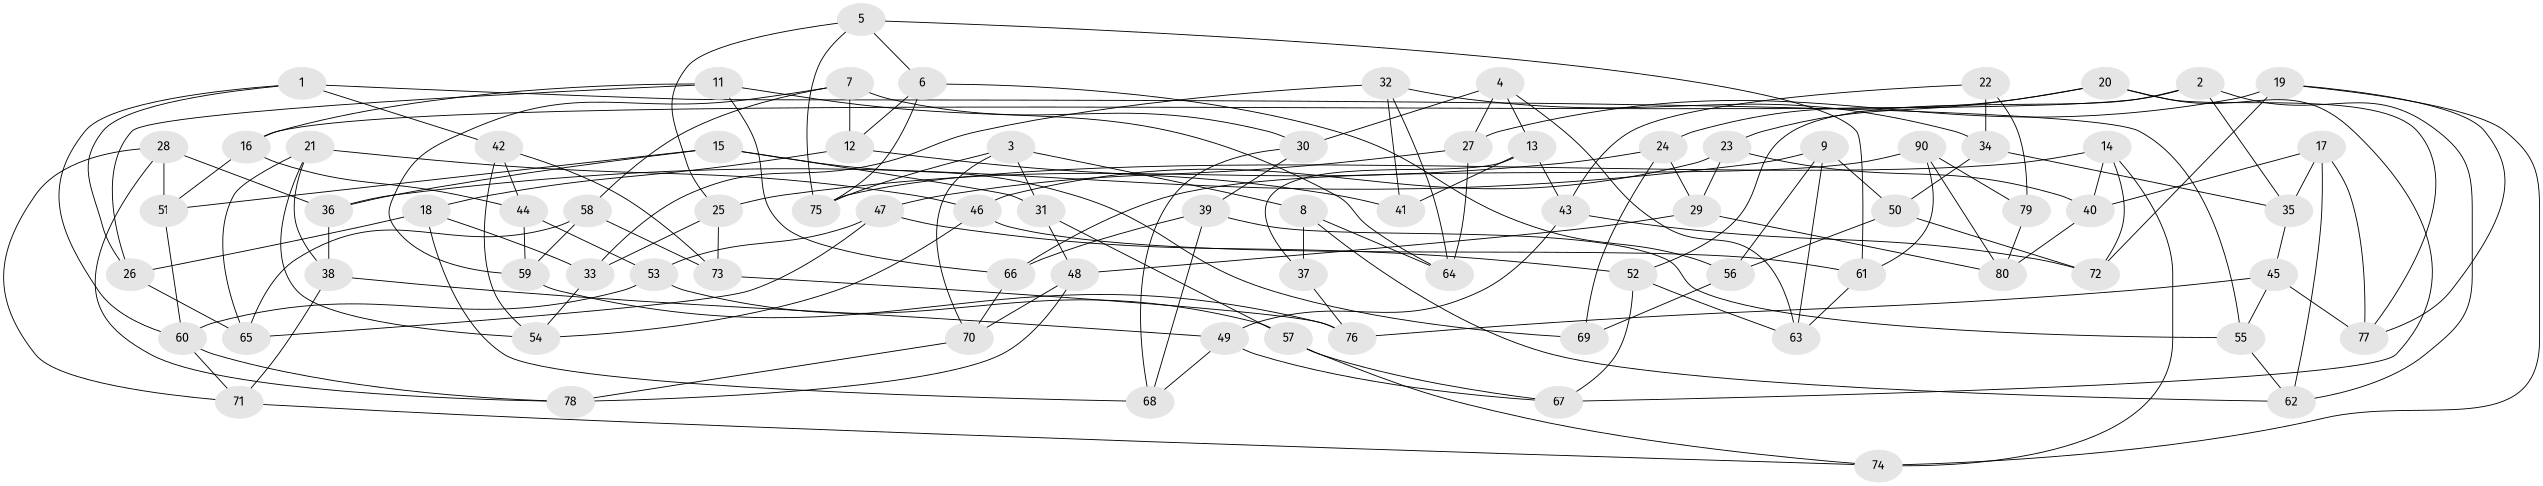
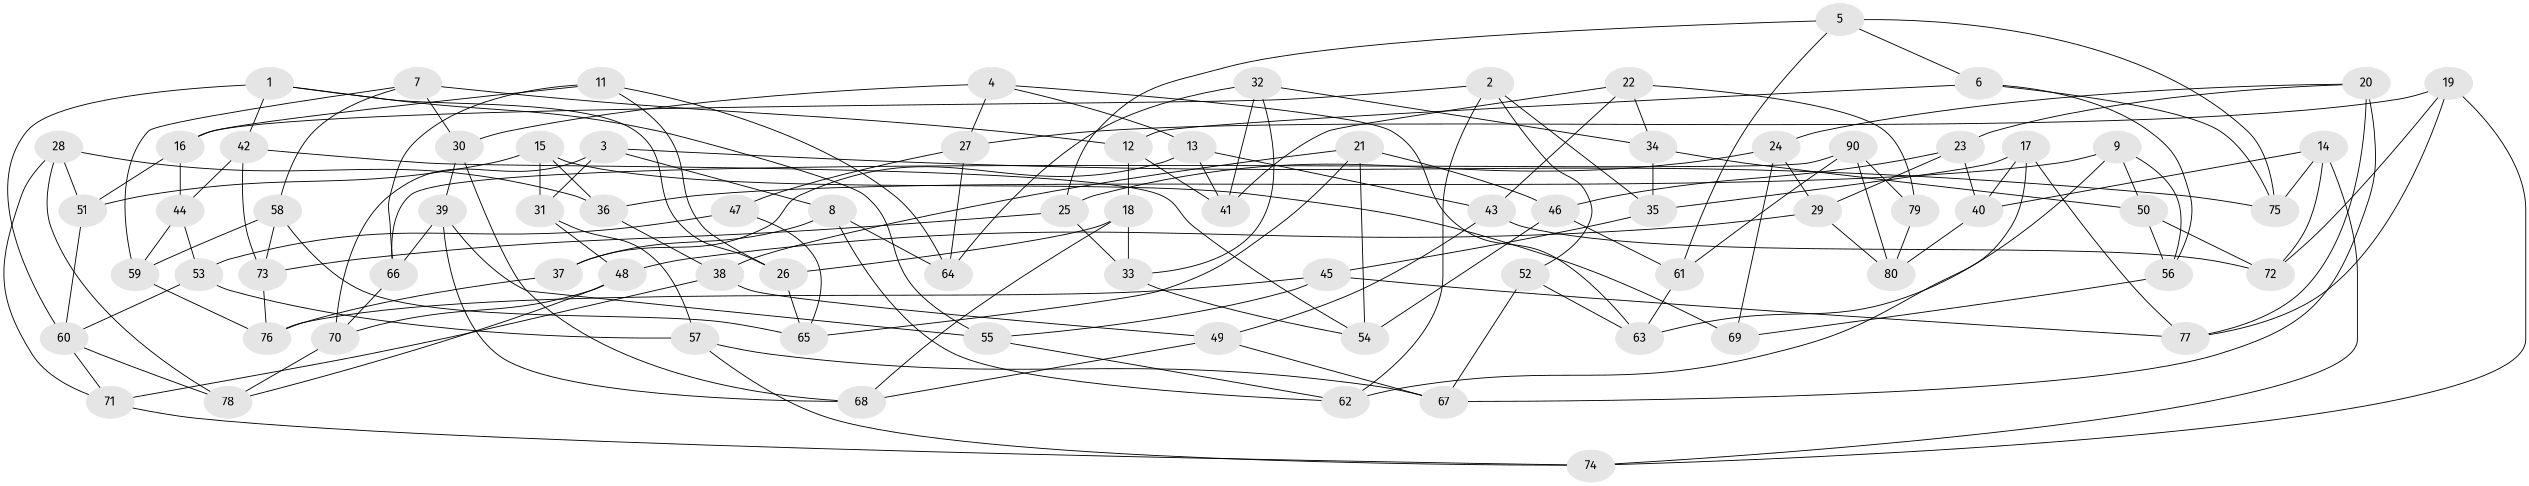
edge "22" -- "41": added
edge "47" -- "52": removed
